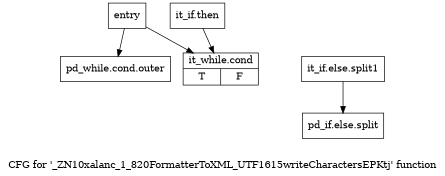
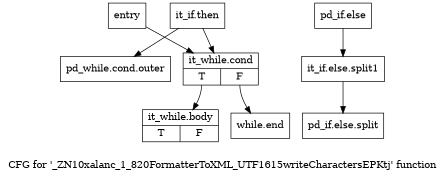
node "pd_if.else": added
edge "entry" -> "pd_while.cond.outer": now "it_if.then" -> "pd_while.cond.outer"
node "it_while.body": added
node "while.end": added
